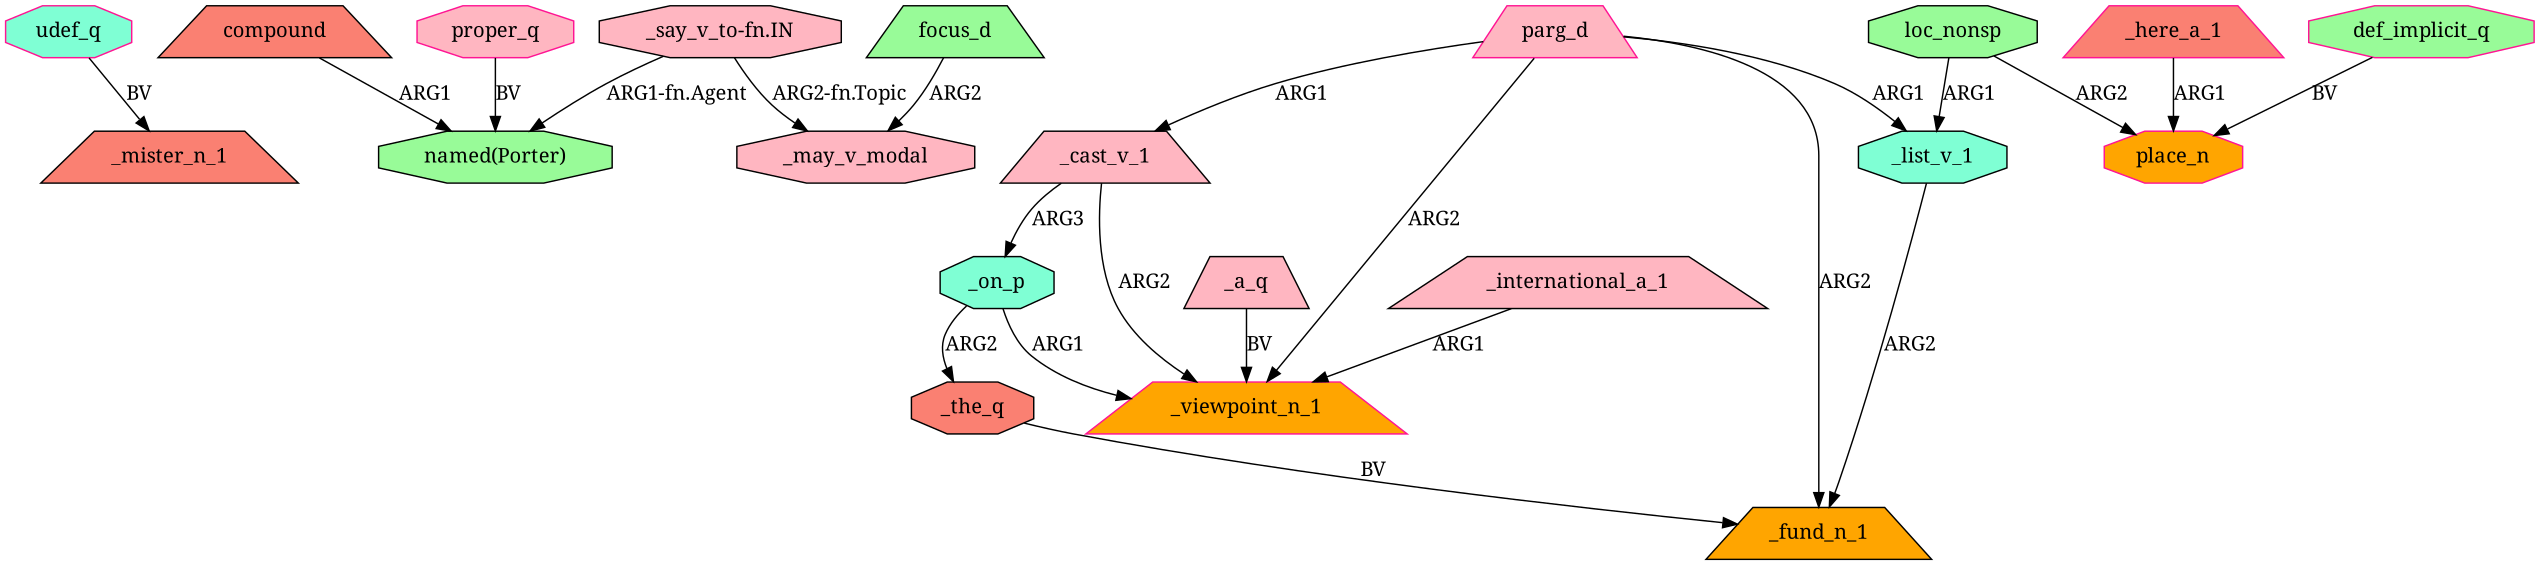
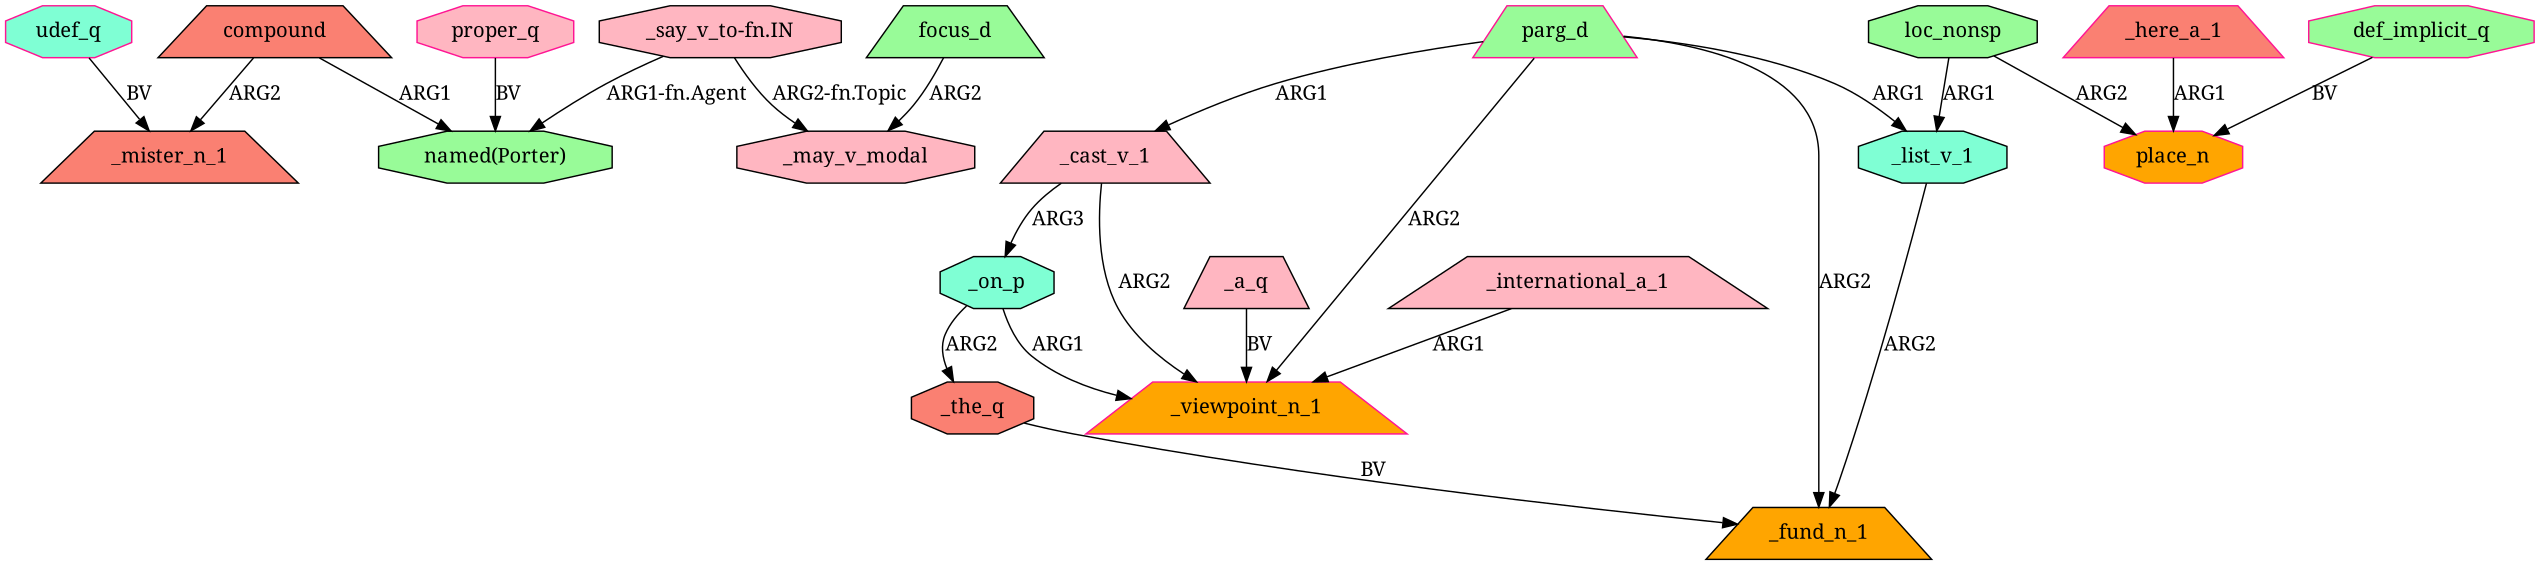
node "parg_d": fillcolor lightpink -> palegreen
edge "compound" -> "_mister_n_1": added, label "ARG2"
